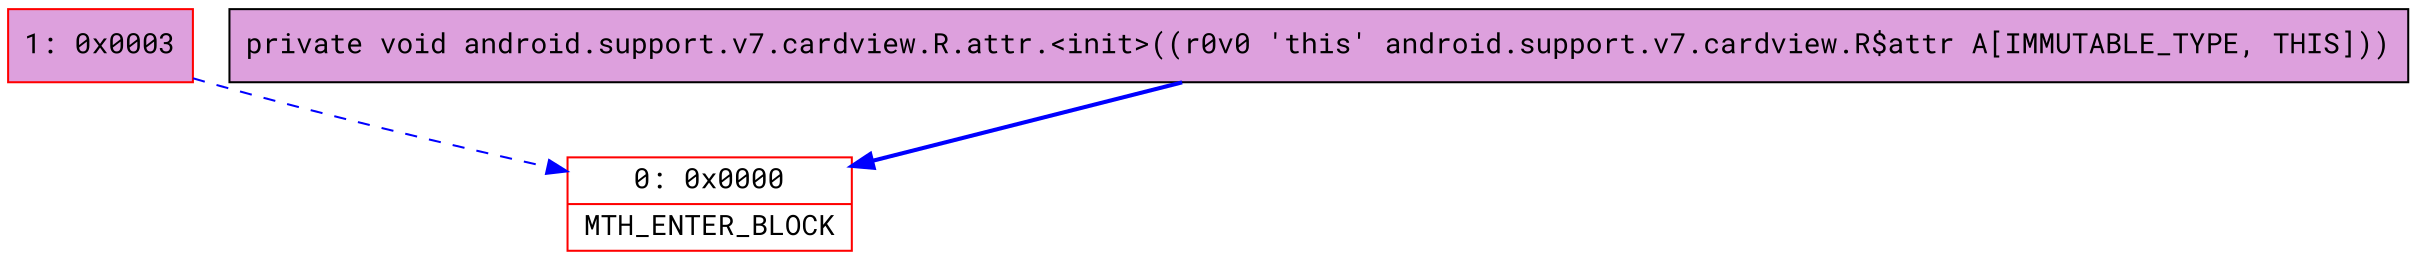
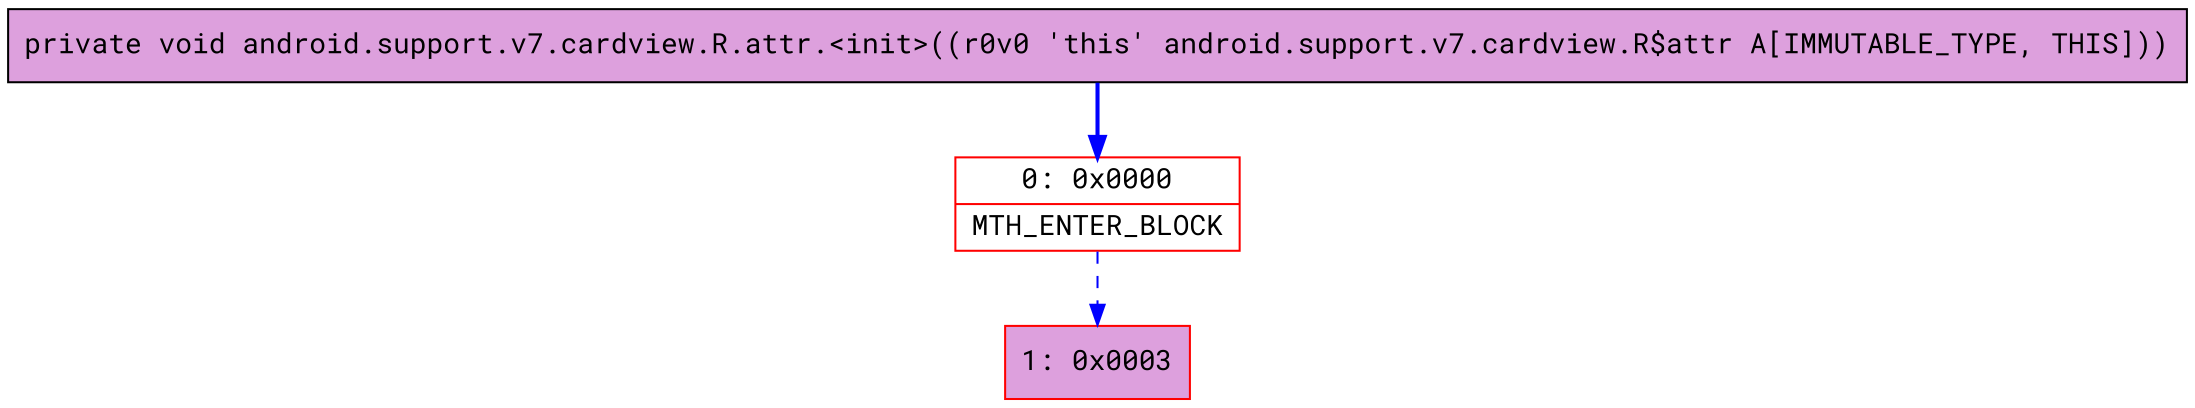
edge "1: 0x0003" -> "0: 0x0000": reversed
